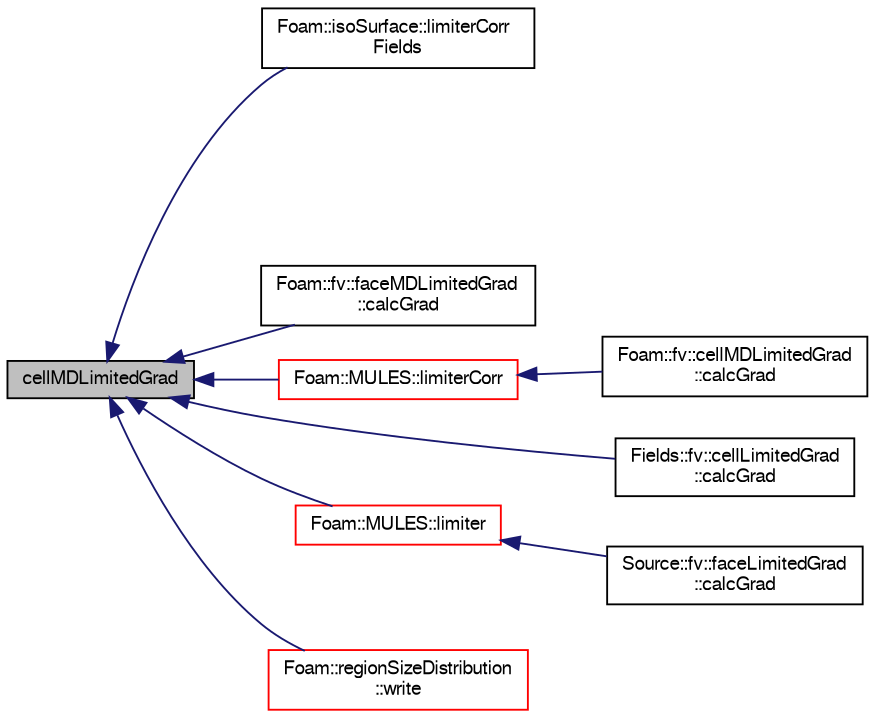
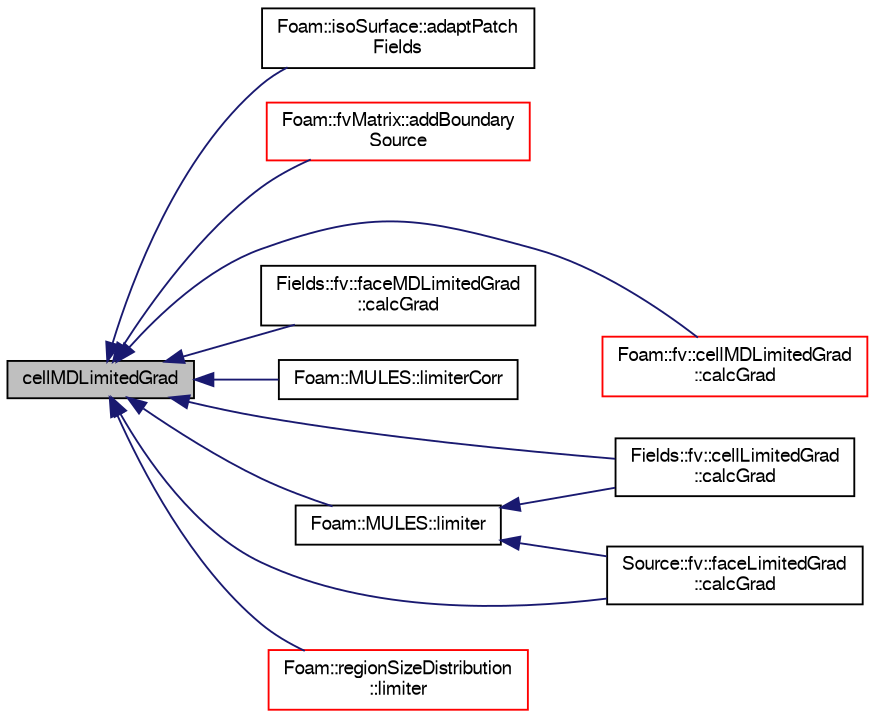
node "Foam::isoSurface::limiterCorr Fields": label "Foam::isoSurface::limiterCorr Fields" -> "Foam::isoSurface::adaptPatch Fields"
node "Foam::fvMatrix::addBoundary Source": added
node "Foam::fv::faceMDLimitedGrad ::calcGrad": label "Foam::fv::faceMDLimitedGrad ::calcGrad" -> "Fields::fv::faceMDLimitedGrad ::calcGrad"
node "Foam::fv::cellMDLimitedGrad ::calcGrad": color black -> red
edge "Foam::fv::cellMDLimitedGrad ::calcGrad" -> "Foam::MULES::limiterCorr": now "Foam::fv::cellMDLimitedGrad ::calcGrad" -> "cellMDLimitedGrad"
node "Foam::MULES::limiterCorr": color red -> black
edge "Fields::fv::cellLimitedGrad ::calcGrad" -> "Foam::MULES::limiter": added
node "Foam::MULES::limiter": color red -> black
edge "Source::fv::faceLimitedGrad ::calcGrad" -> "cellMDLimitedGrad": added
node "Foam::regionSizeDistribution ::write": label "Foam::regionSizeDistribution ::write" -> "Foam::regionSizeDistribution ::limiter"
